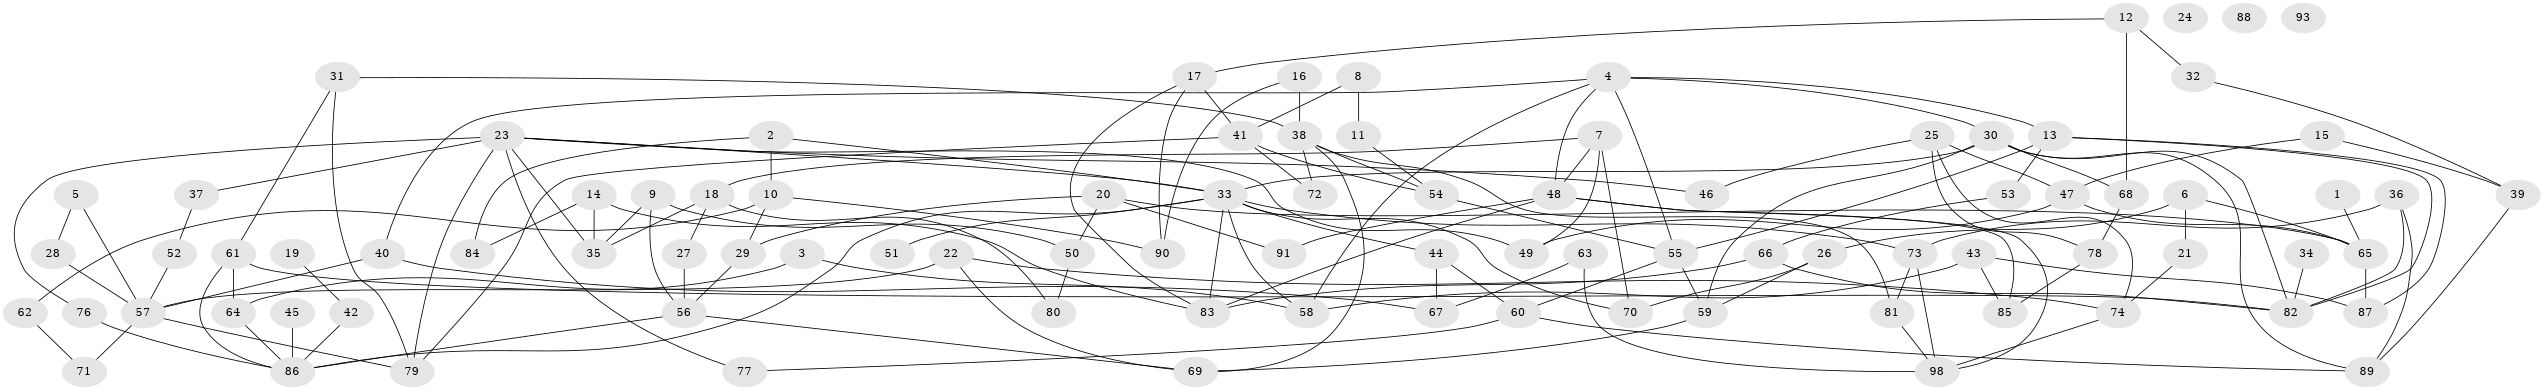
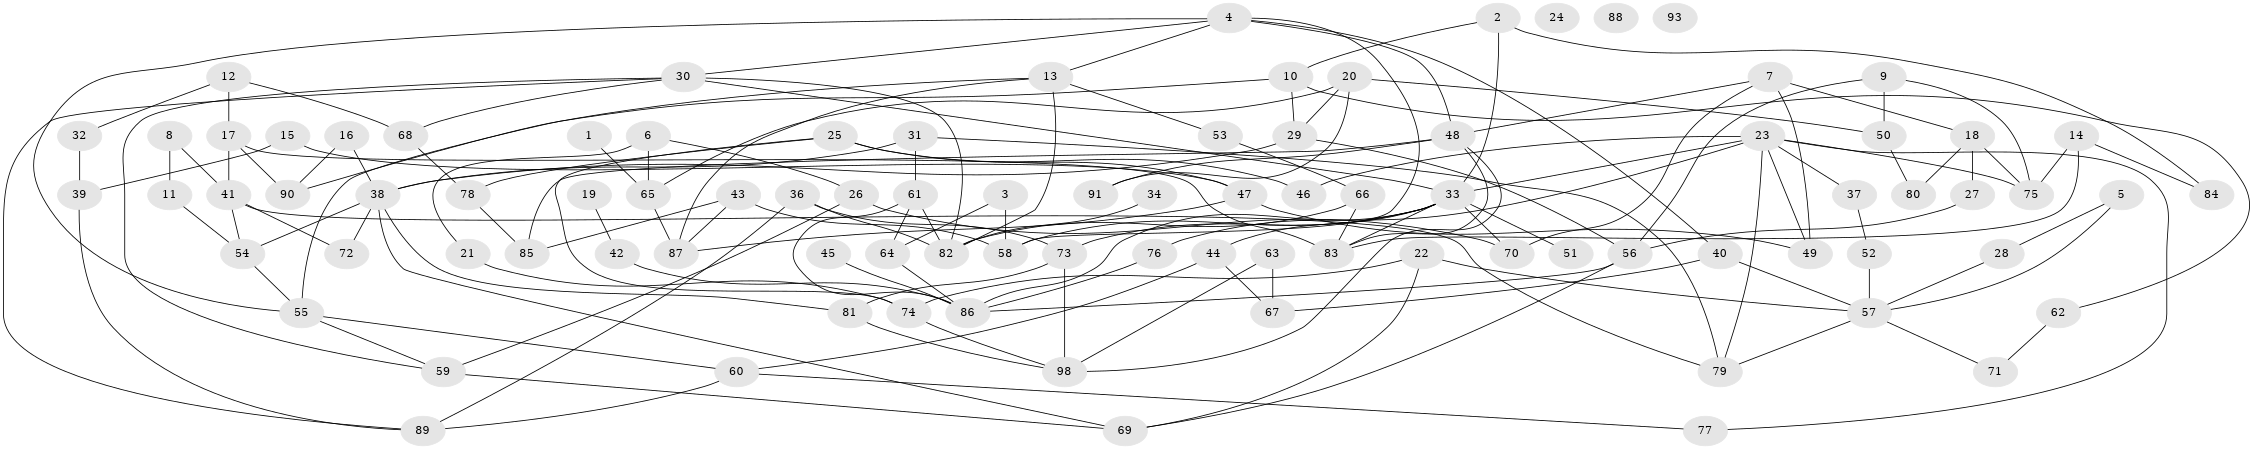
edge "29" -- "38": added
edge "47" -- "65": now "47" -- "87"
node "35": label "35" -> "75"
